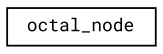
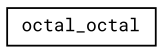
node "octal_node": label "octal_node" -> "octal_octal"
